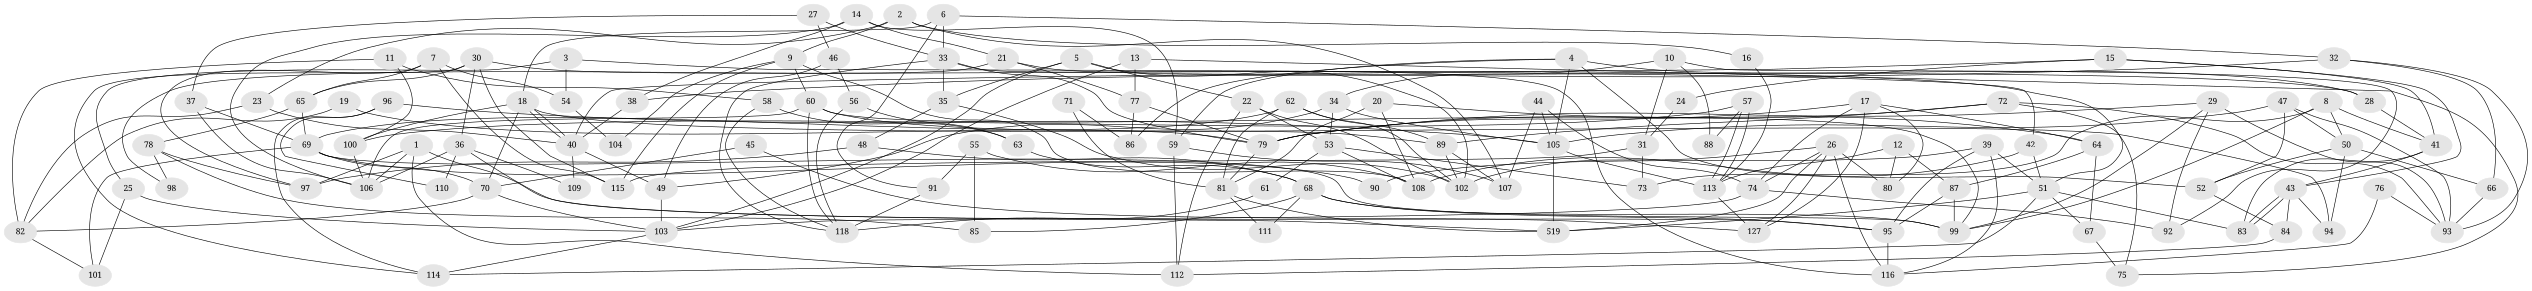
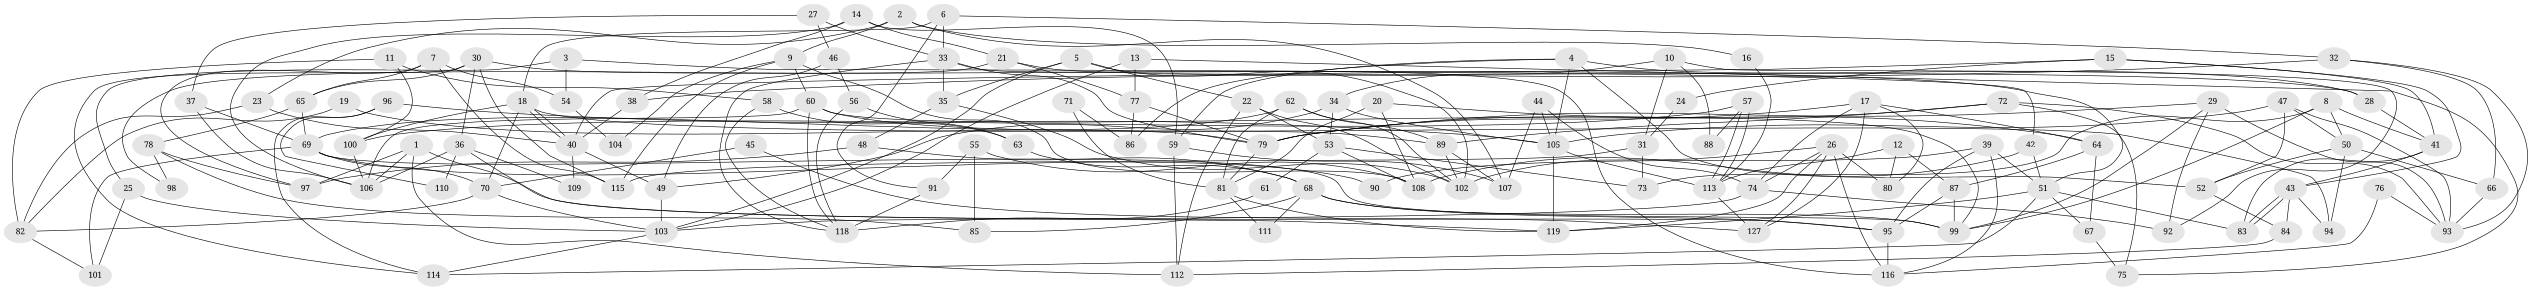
node "519": label "519" -> "119"
